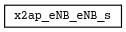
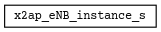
node "x2ap_eNB_eNB_s": label "x2ap_eNB_eNB_s" -> "x2ap_eNB_instance_s"
